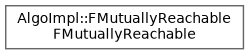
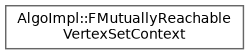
node "AlgoImpl::FMutuallyReachable FMutuallyReachable": label "AlgoImpl::FMutuallyReachable FMutuallyReachable" -> "AlgoImpl::FMutuallyReachable VertexSetContext"
